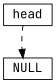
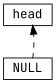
edge "head" -> "NULL": reversed
